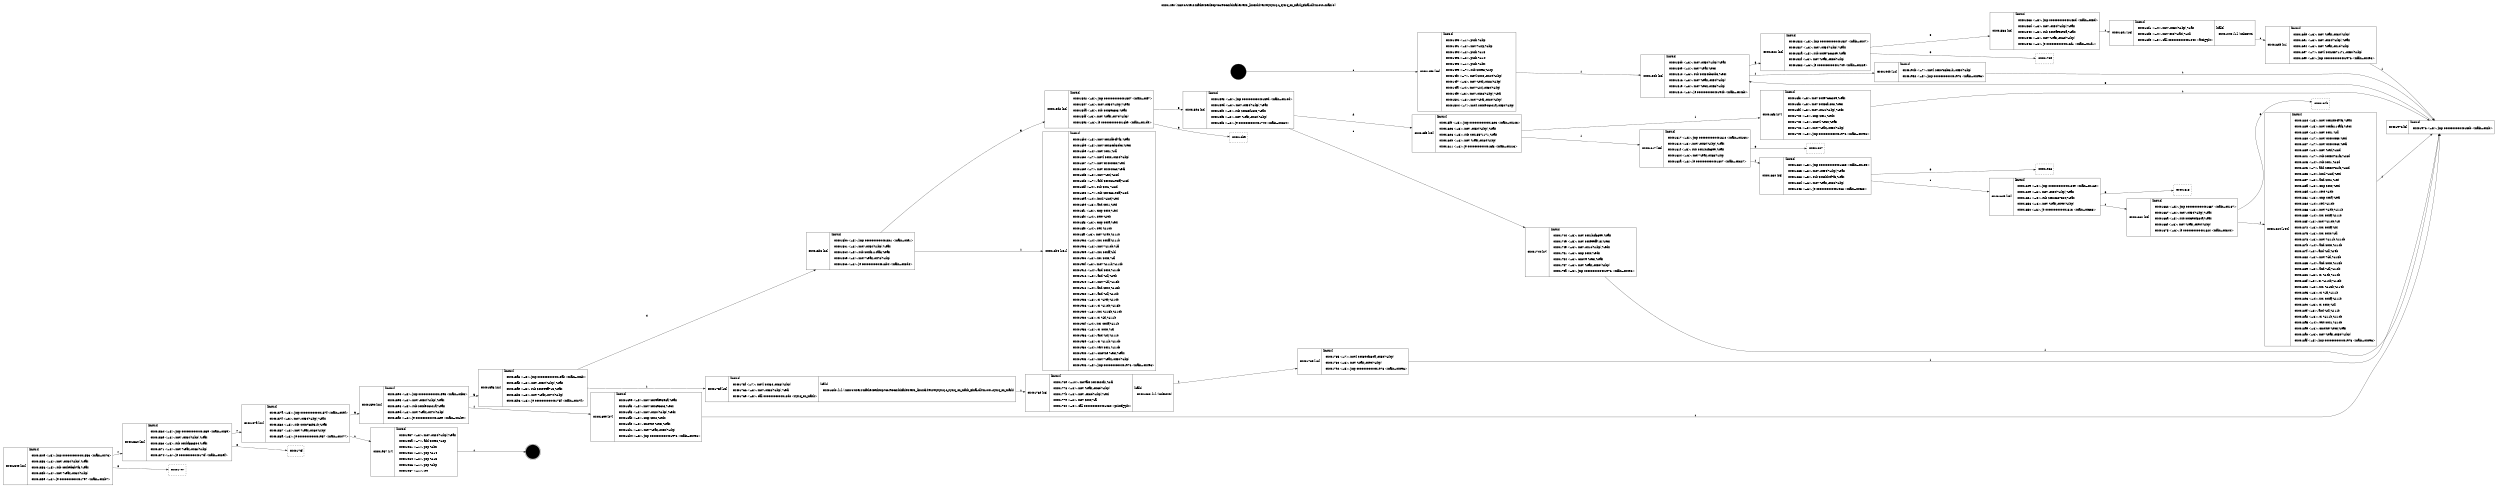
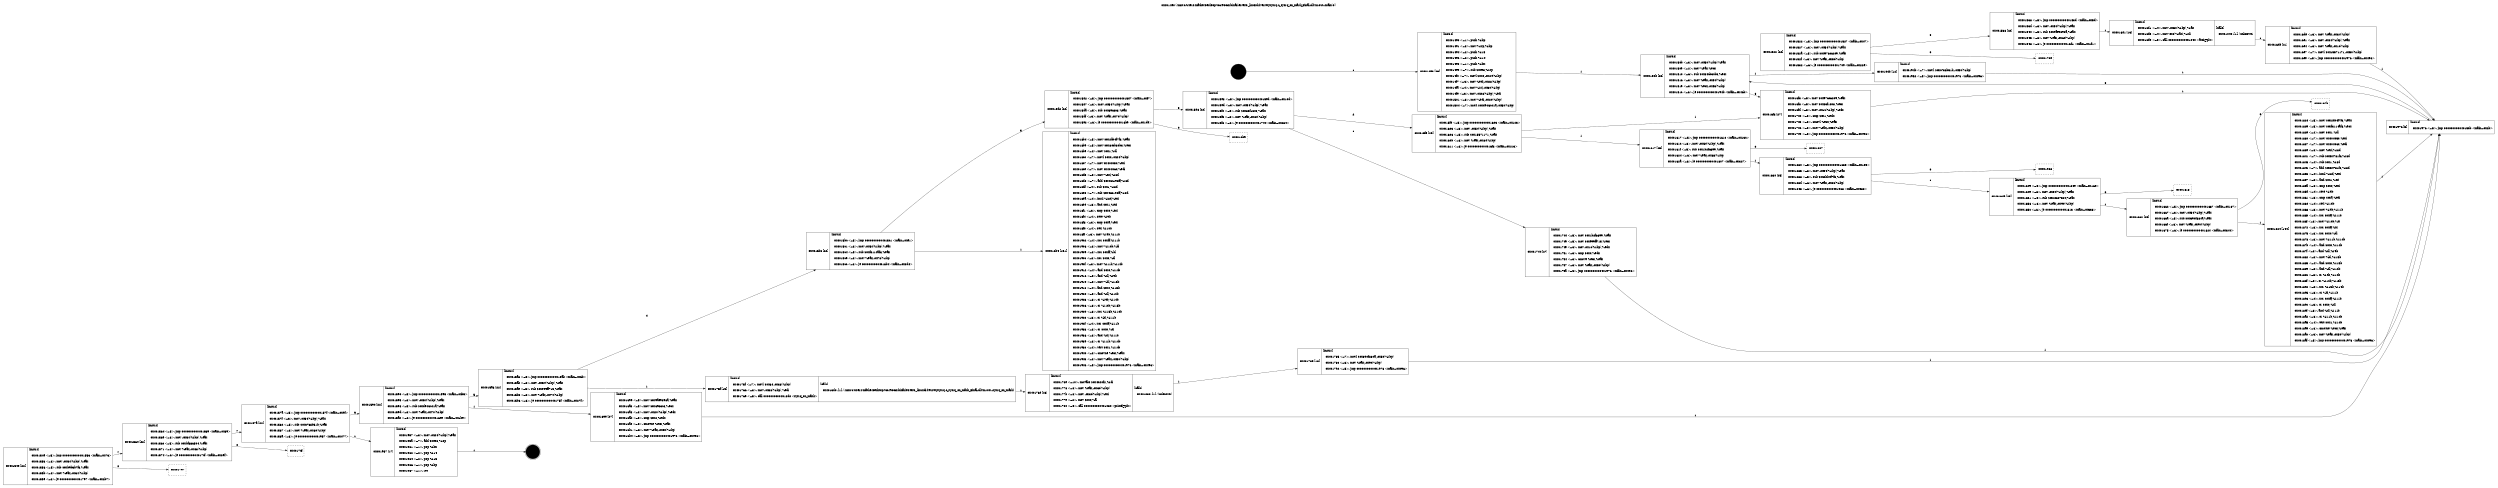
edge "0x40150b [23]" -> "0x401522 [22]": now "0x40150b [23]" -> "0x4016f3 [27]"
